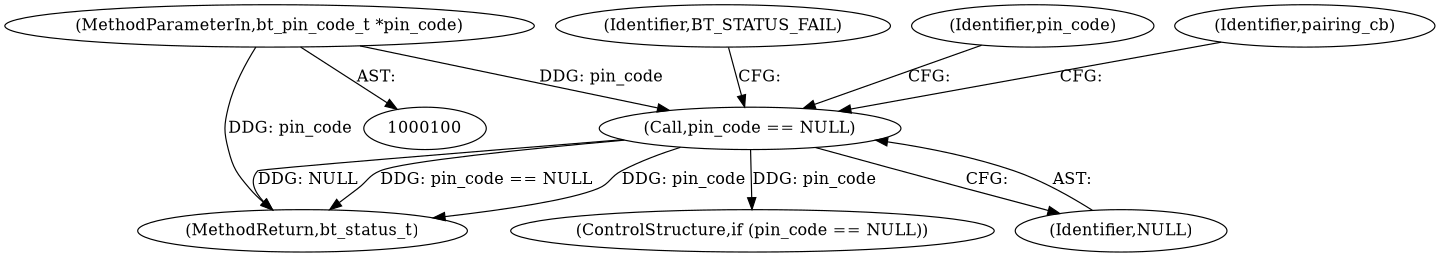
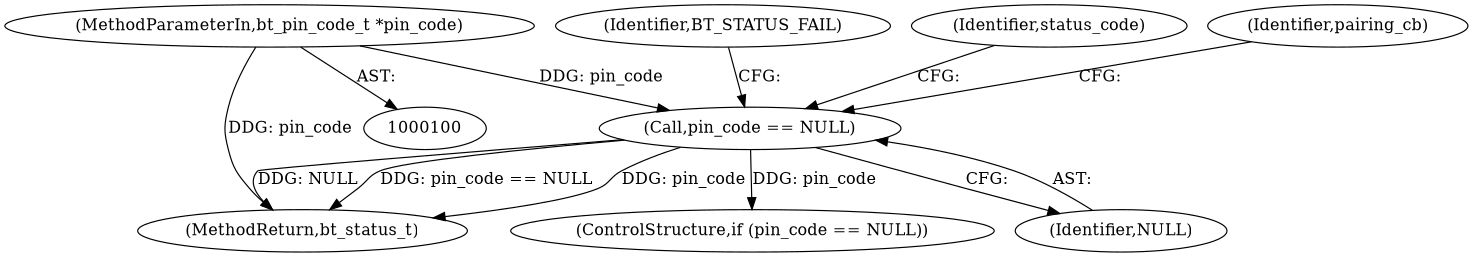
node "(Identifier,pin_code)": label "(Identifier,pin_code)" -> "(Identifier,status_code)"
